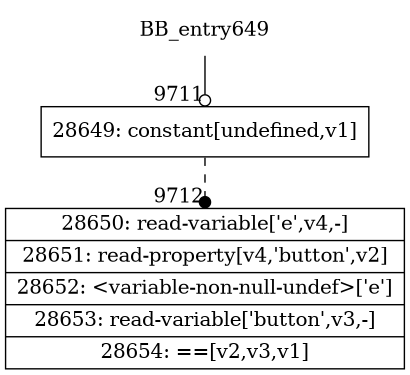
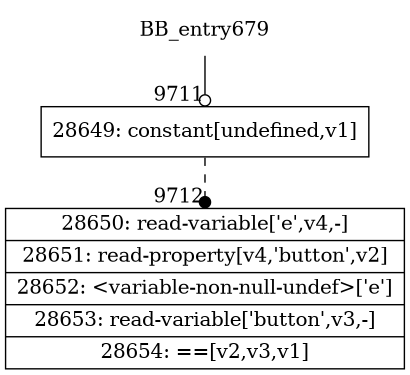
node "BB_entry649": label "BB_entry649" -> "BB_entry679"
